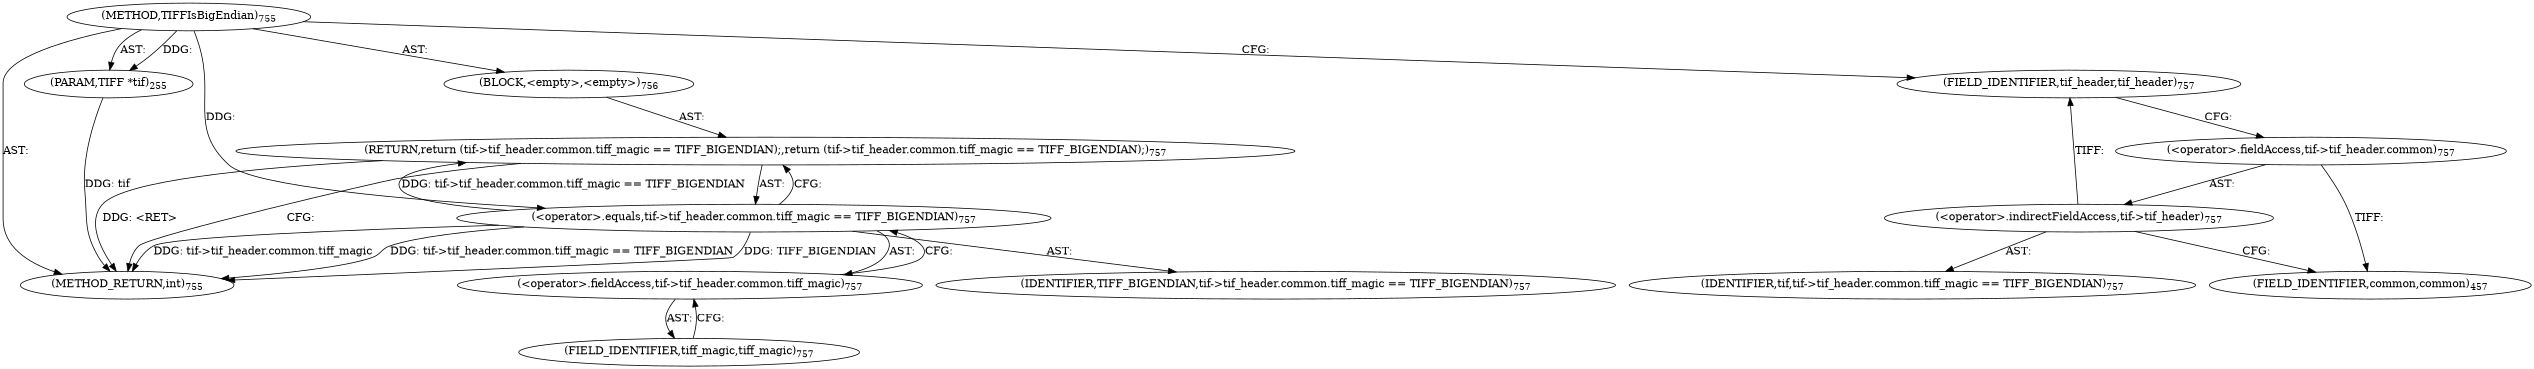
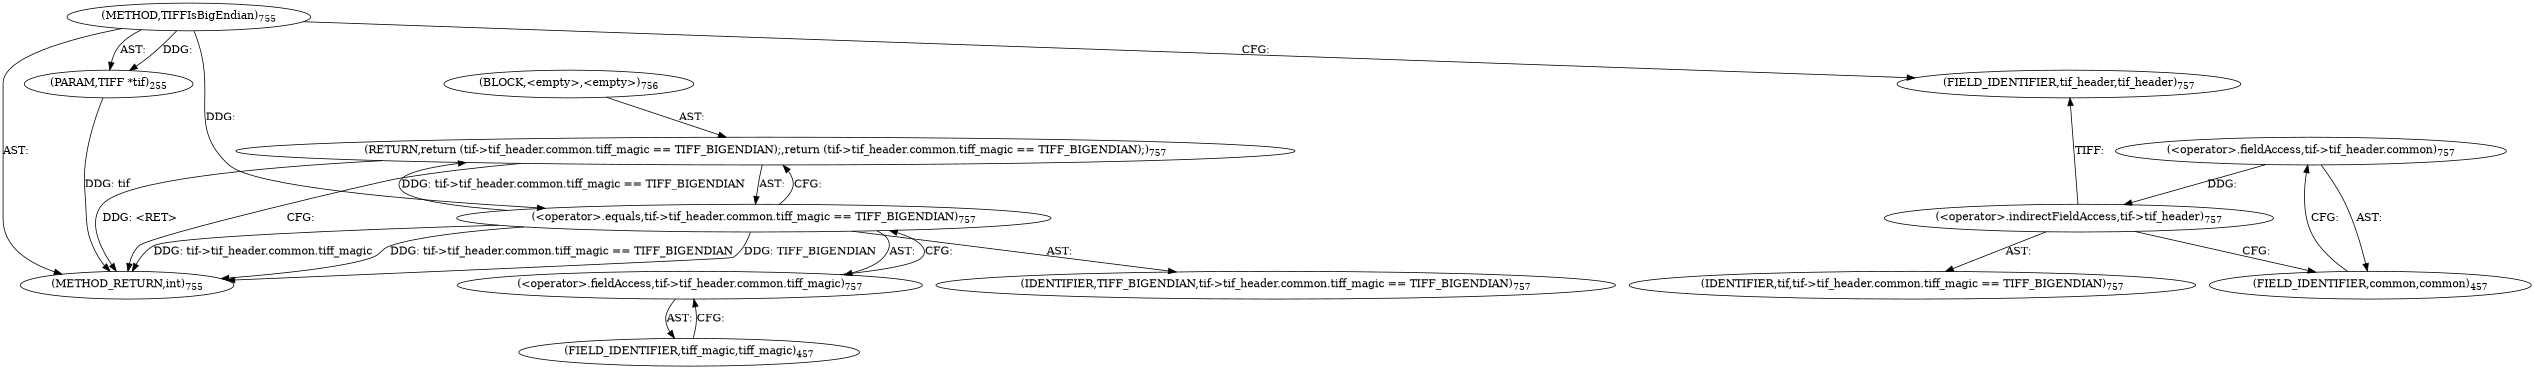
edge "(METHOD,TIFFIsBigEndian)" -> "(BLOCK,<empty>,<empty>)": removed, label "AST:"
edge "(FIELD_IDENTIFIER,tif_header,tif_header)" -> "(<operator>.fieldAccess,tif->tif_header.common)": now "(FIELD_IDENTIFIER,common,common)" -> "(<operator>.fieldAccess,tif->tif_header.common)"
edge "(<operator>.fieldAccess,tif->tif_header.common)" -> "(<operator>.indirectFieldAccess,tif->tif_header)": label "AST: " -> "DDG: "
edge "(<operator>.fieldAccess,tif->tif_header.common)" -> "(FIELD_IDENTIFIER,common,common)": label "TIFF: " -> "AST: "
node "(FIELD_IDENTIFIER,tiff_magic,tiff_magic)": text "757" -> "457"
